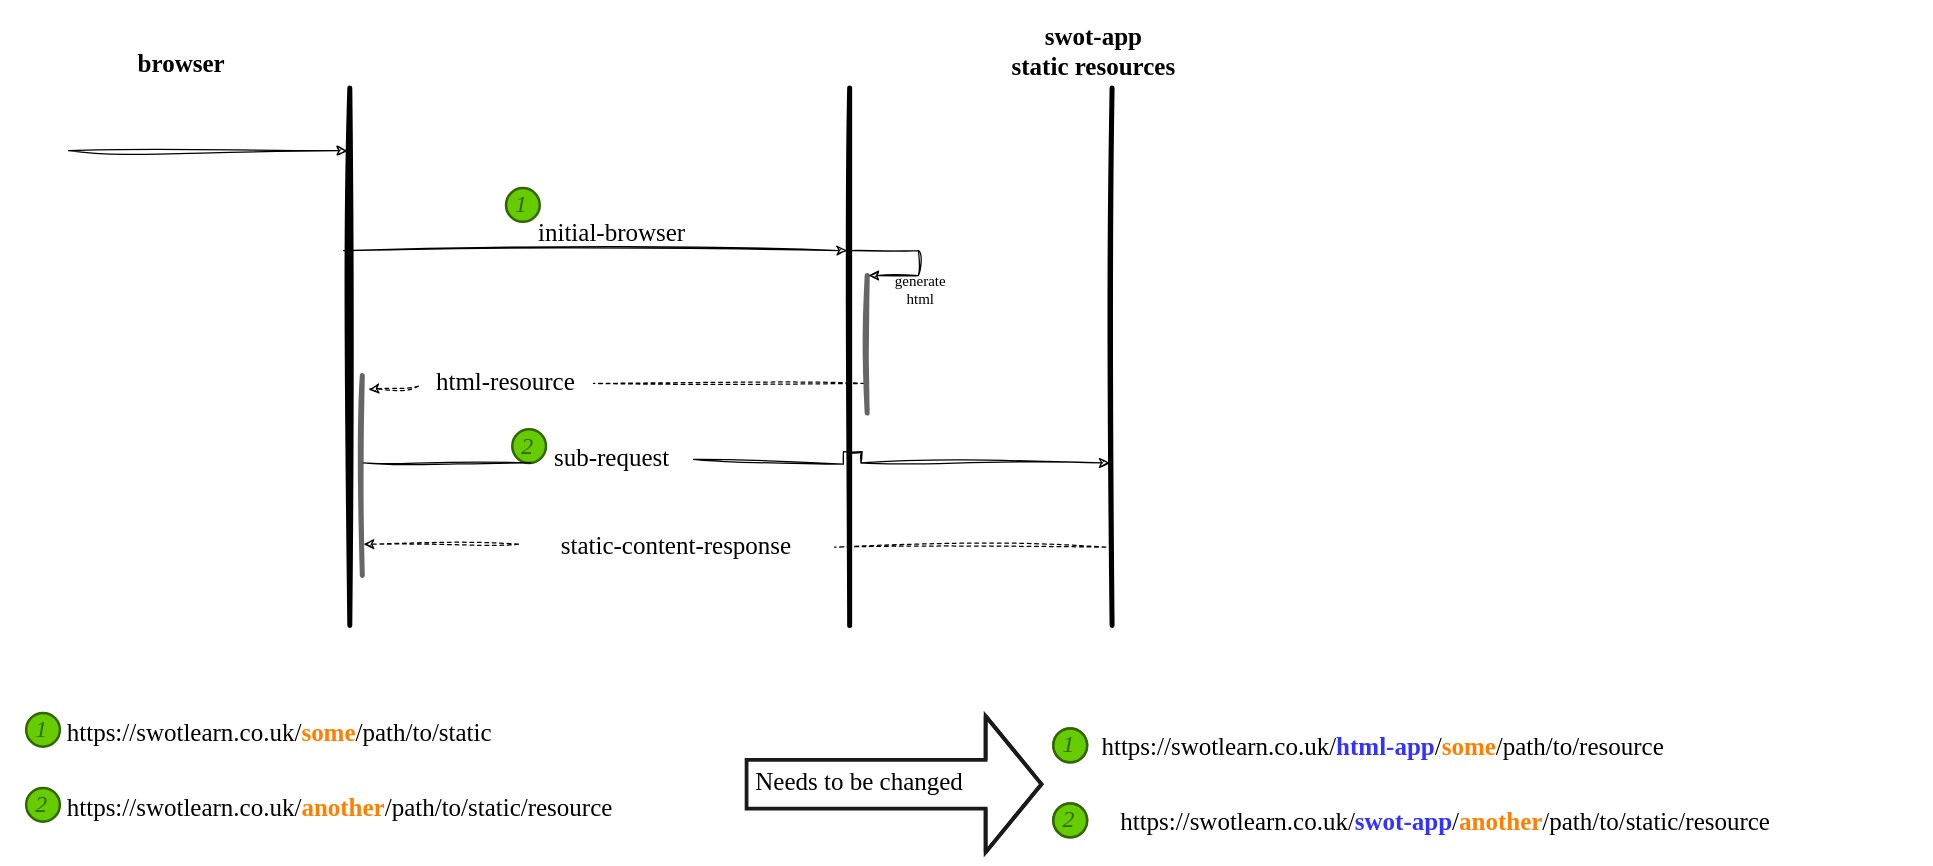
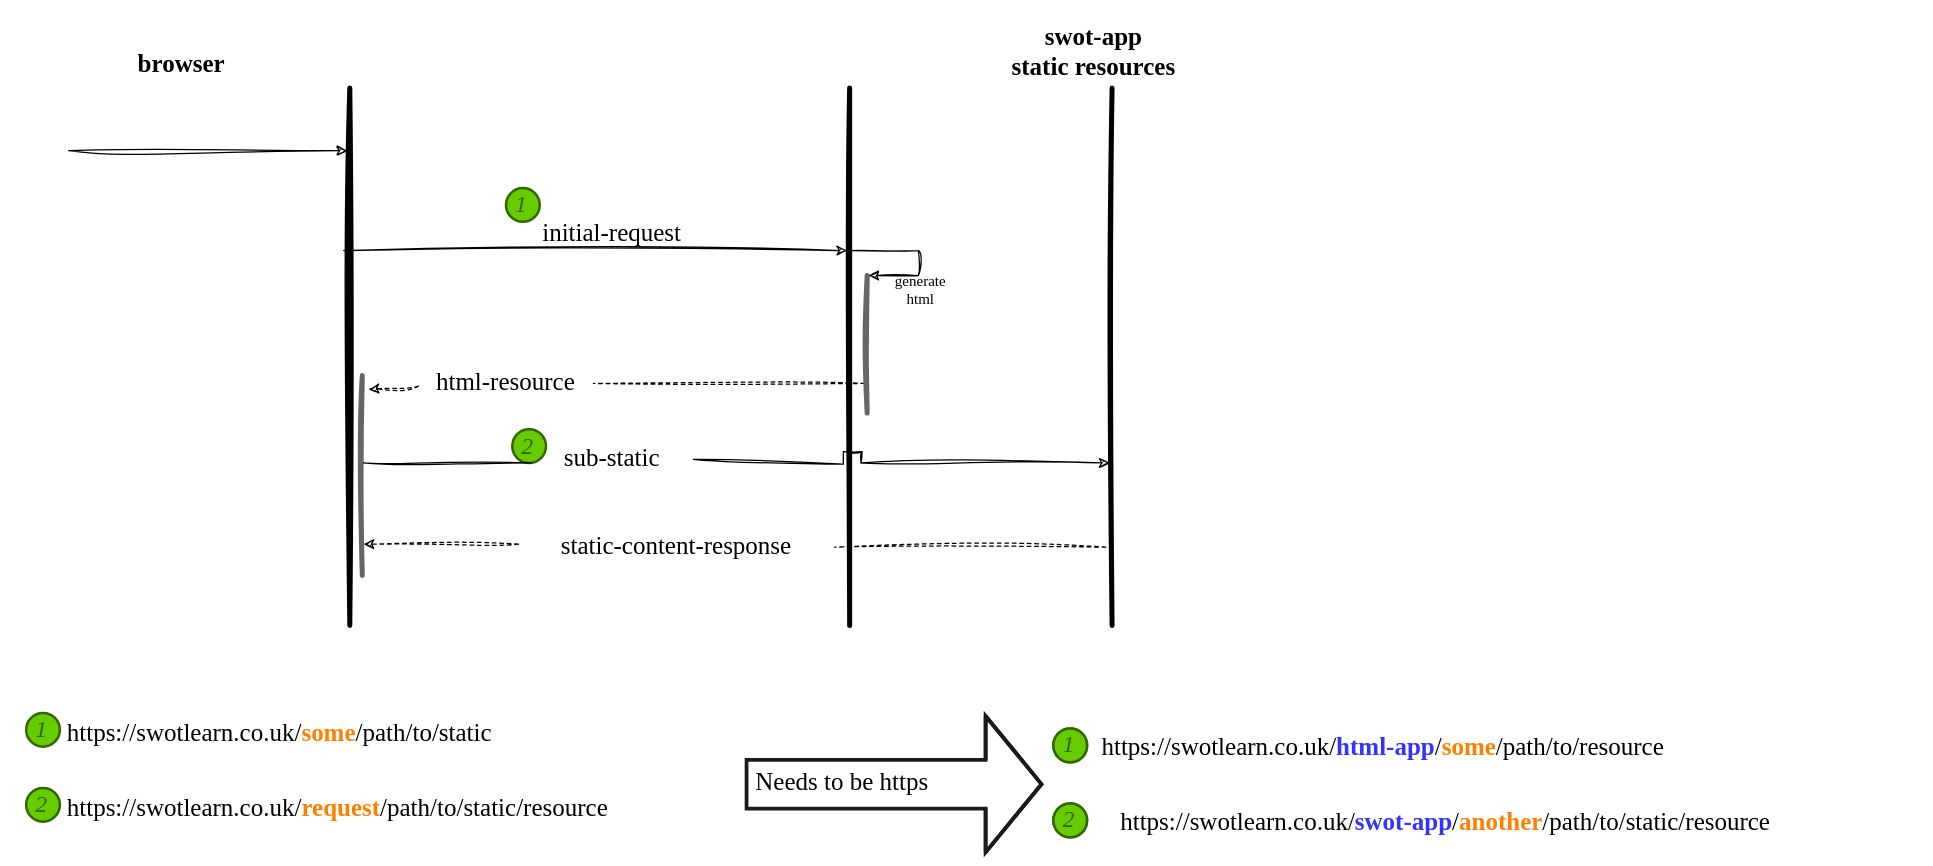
node "initial-browser": label "initial-browser" -> "initial-request"
node "sub-request": label "sub-request" -> "sub-static"
node "Needs to be changed": label "Needs to be changed" -> "Needs to be https"
node "https://swotlearn.co.uk/another/path/to/static/resource": label "https://swotlearn.co.uk/another/path/to/static/resource" -> "https://swotlearn.co.uk/request/path/to/static/resource"
